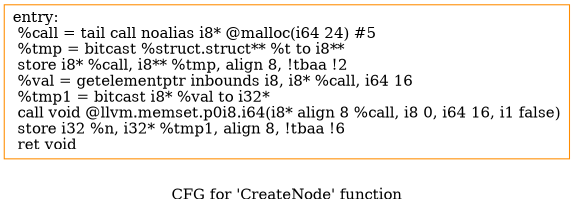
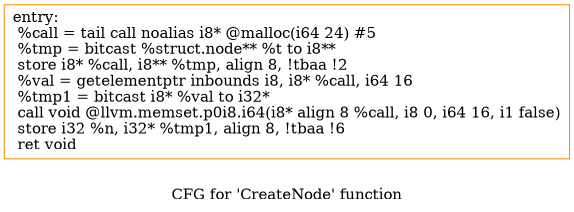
node "entry:": text "%tmp = bitcast %struct.struct** %t to i8**" -> "%tmp = bitcast %struct.node** %t to i8**"
